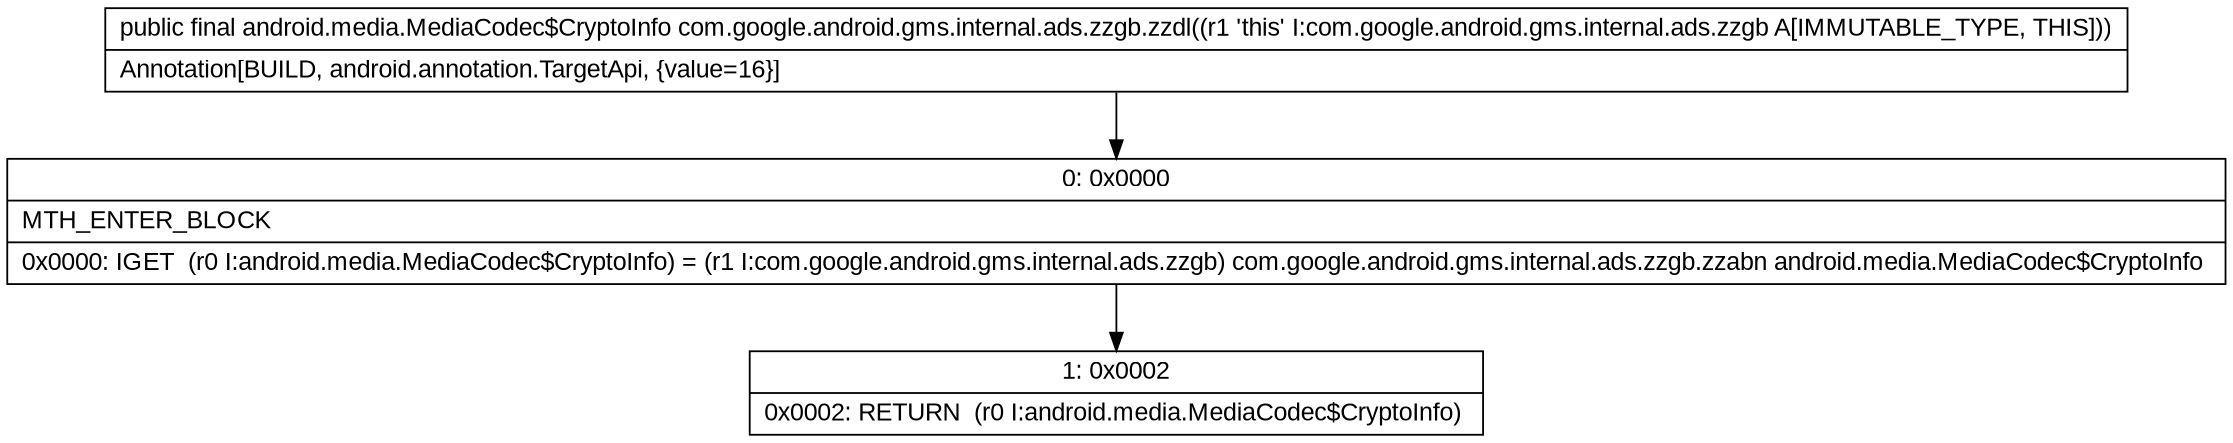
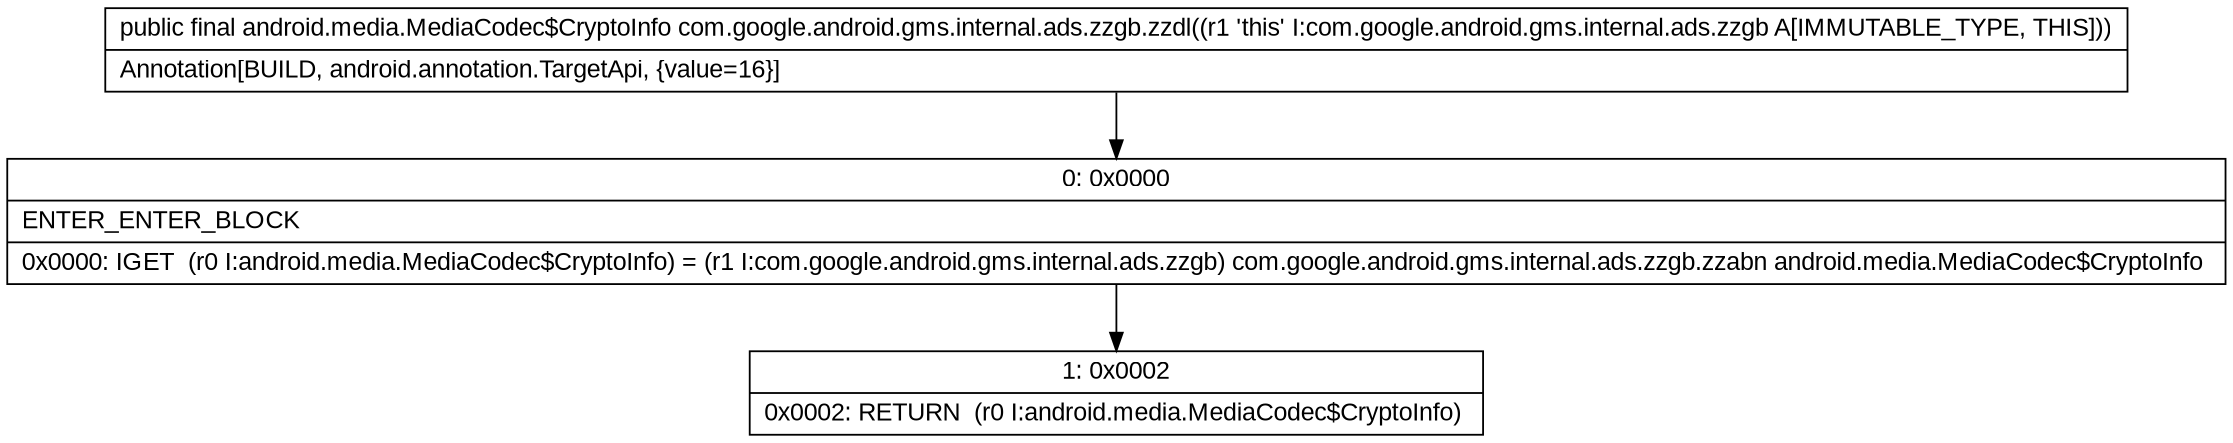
node "0: 0x0000": text "MTH_ENTER_BLOCK" -> "ENTER_ENTER_BLOCK"
